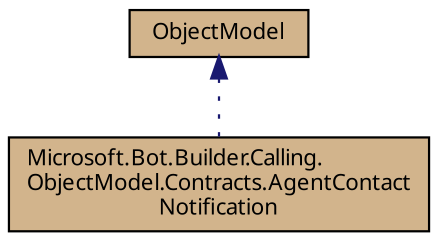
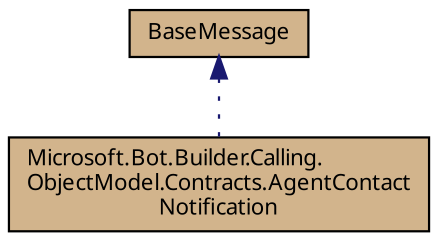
node "ObjectModel": label "ObjectModel" -> "BaseMessage"
